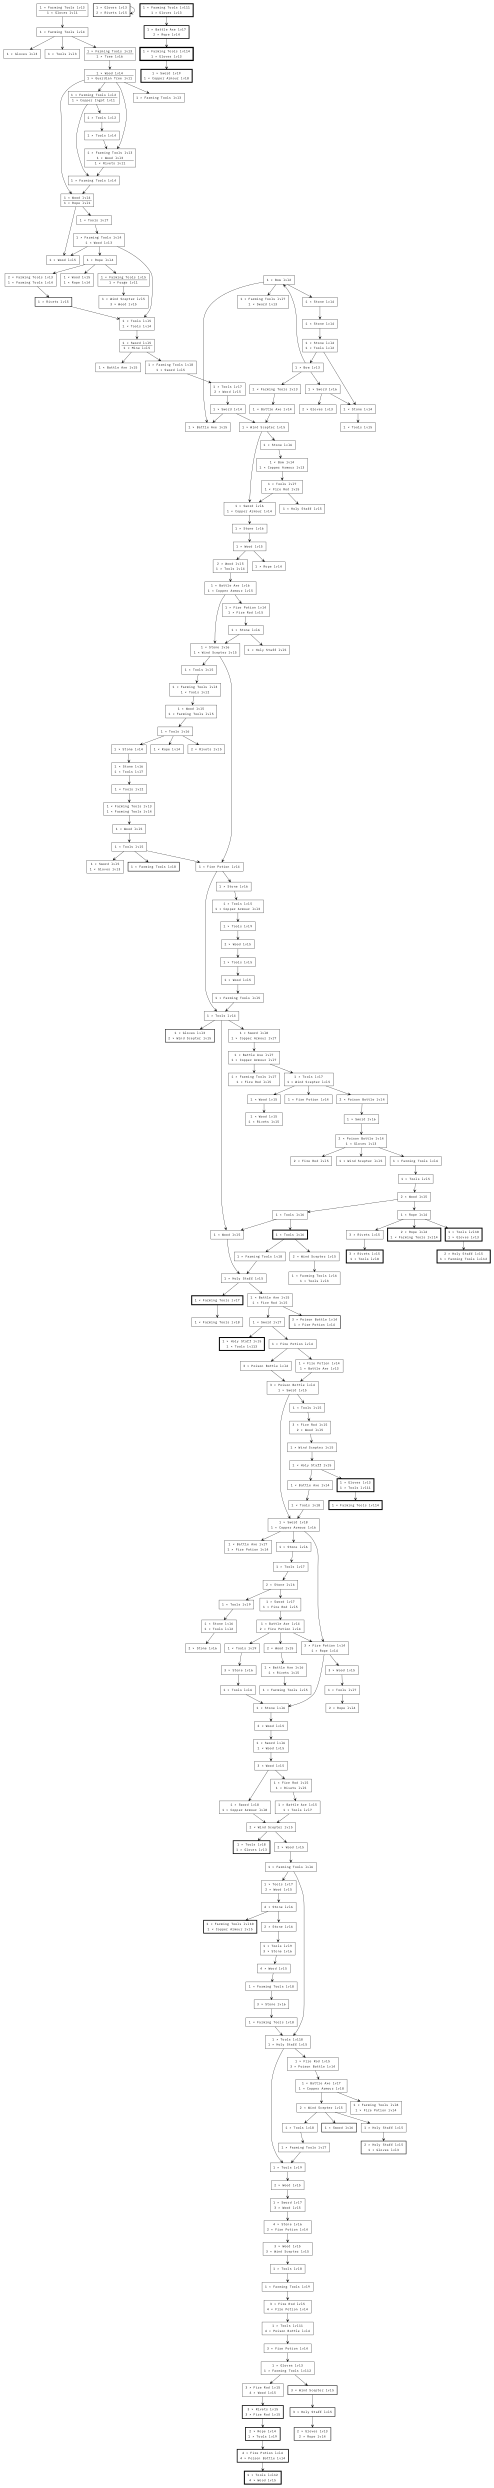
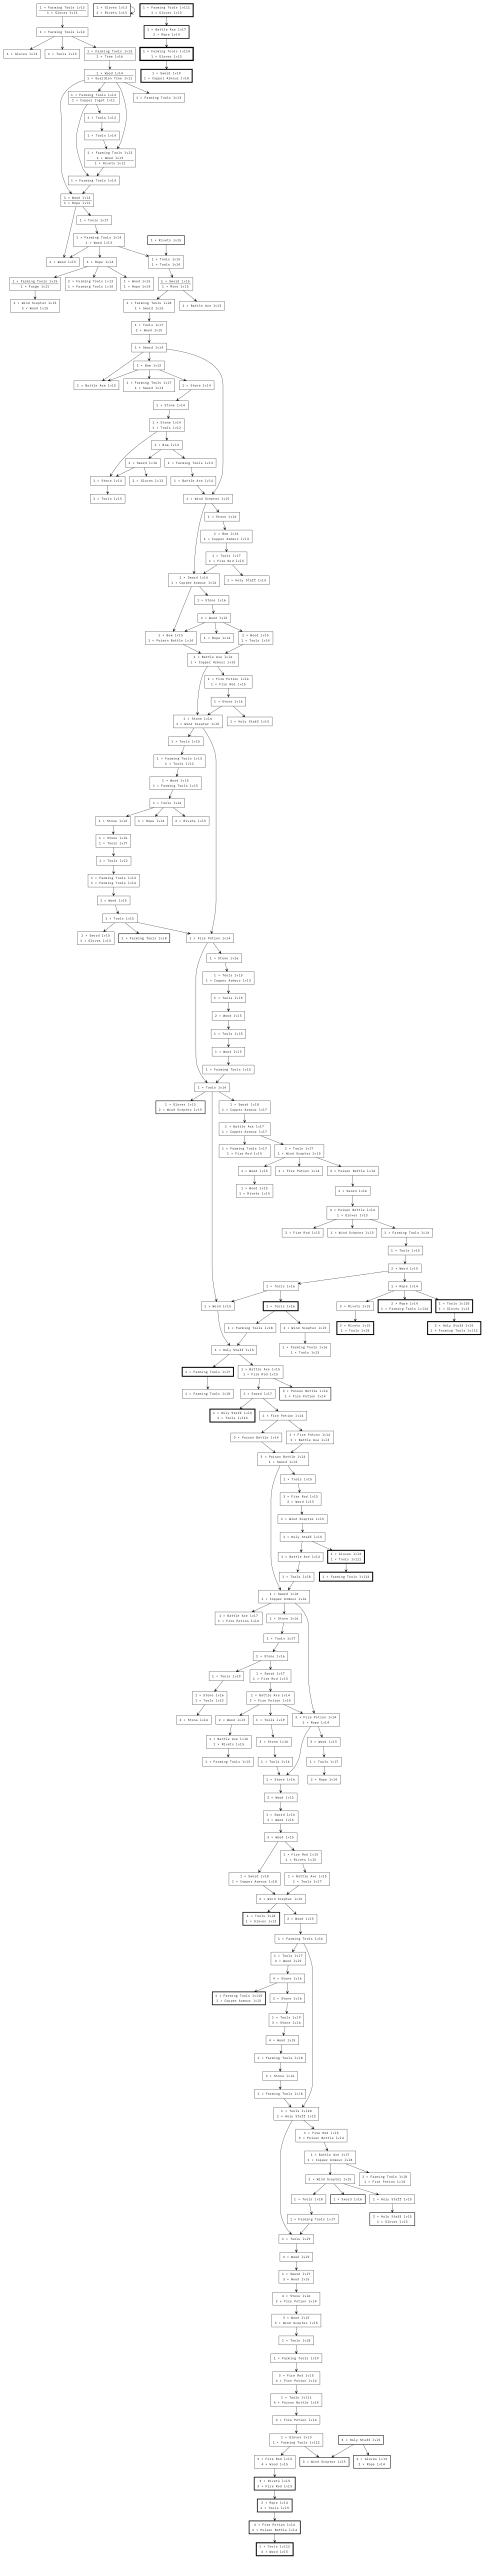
edge "2 × Farming Tools lvl3" -> "1 × Rivets lvl5": removed
edge "1 × Bow lvl3" -> "1 × Bow lvl2": now "1 × Sword lvl4" -> "1 × Bow lvl2"
node "1 × Bow lvl5": added
edge "3 × Wind Scepter lvl5" -> "3 × Holy Staff lvl5": reversed
